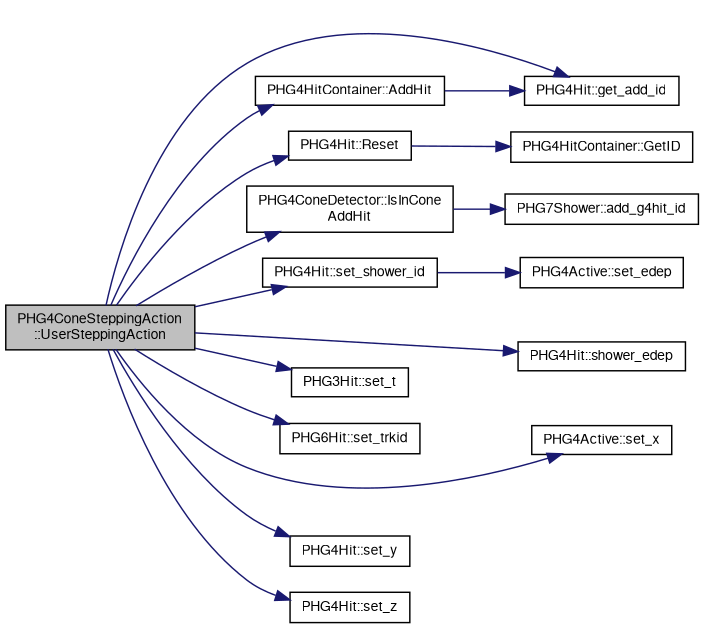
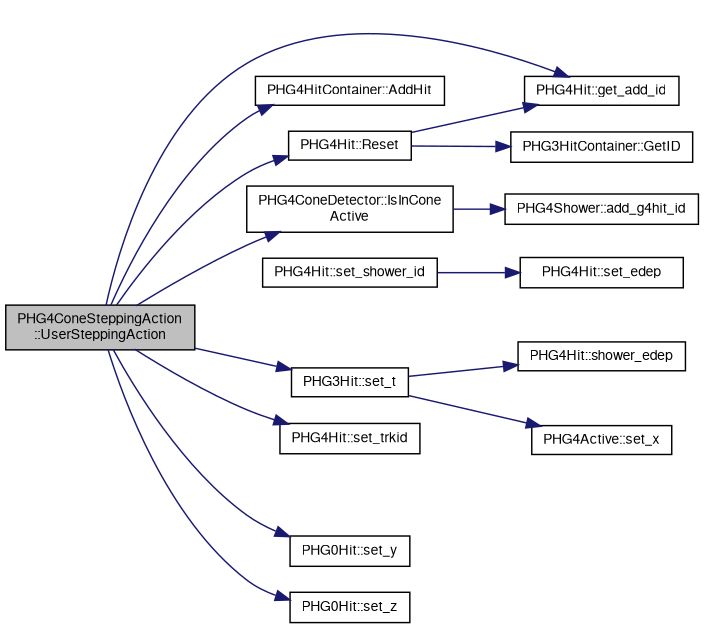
edge "PHG4HitContainer::AddHit" -> "PHG4Hit::get_add_id": now "PHG4Hit::Reset" -> "PHG4Hit::get_add_id"
node "PHG4HitContainer::GetID": label "PHG4HitContainer::GetID" -> "PHG3HitContainer::GetID"
node "PHG4ConeDetector::IsInCone AddHit": label "PHG4ConeDetector::IsInCone AddHit" -> "PHG4ConeDetector::IsInCone Active"
node "PHG7Shower::add_g4hit_id": label "PHG7Shower::add_g4hit_id" -> "PHG4Shower::add_g4hit_id"
node "PHG4Active::set_edep": label "PHG4Active::set_edep" -> "PHG4Hit::set_edep"
edge "PHG4ConeSteppingAction ::UserSteppingAction" -> "PHG4Hit::set_shower_id": removed
edge "PHG4ConeSteppingAction ::UserSteppingAction" -> "PHG4Hit::shower_edep": now "PHG3Hit::set_t" -> "PHG4Hit::shower_edep"
node "PHG6Hit::set_trkid": label "PHG6Hit::set_trkid" -> "PHG4Hit::set_trkid"
edge "PHG4ConeSteppingAction ::UserSteppingAction" -> "PHG4Active::set_x": now "PHG3Hit::set_t" -> "PHG4Active::set_x"
node "PHG4Hit::set_y": label "PHG4Hit::set_y" -> "PHG0Hit::set_y"
node "PHG4Hit::set_z": label "PHG4Hit::set_z" -> "PHG0Hit::set_z"
